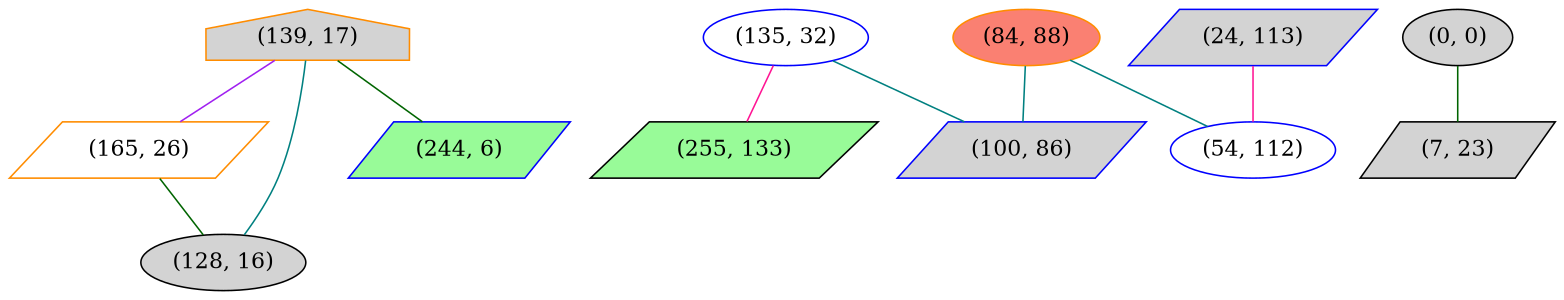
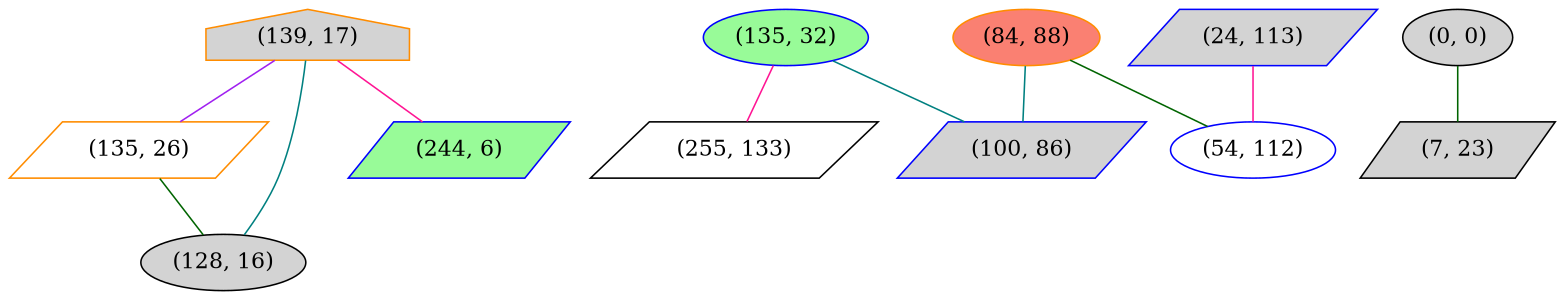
node "(135, 32)": fillcolor white -> palegreen
edge "(139, 17)" -- "(244, 6)": color darkgreen -> deeppink
edge "(84, 88)" -- "(54, 112)": color teal -> darkgreen
node "(165, 26)": label "(165, 26)" -> "(135, 26)"
node "(255, 133)": fillcolor palegreen -> white
